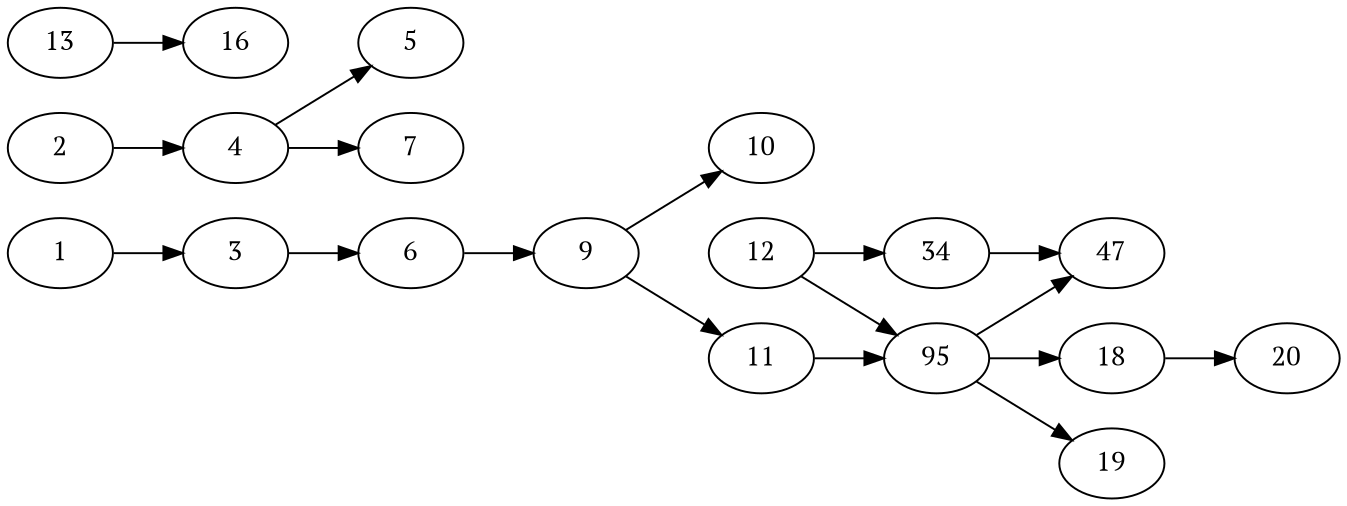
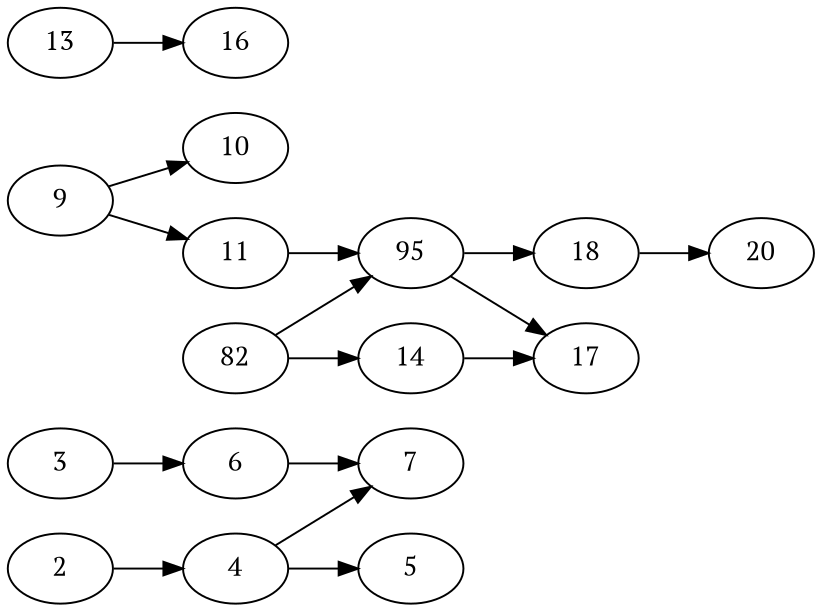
node "1": removed
edge "6" -> "9": now "6" -> "7"
node "12": label "12" -> "82"
node "34": label "34" -> "14"
node "47": label "47" -> "17"
node "19": removed
